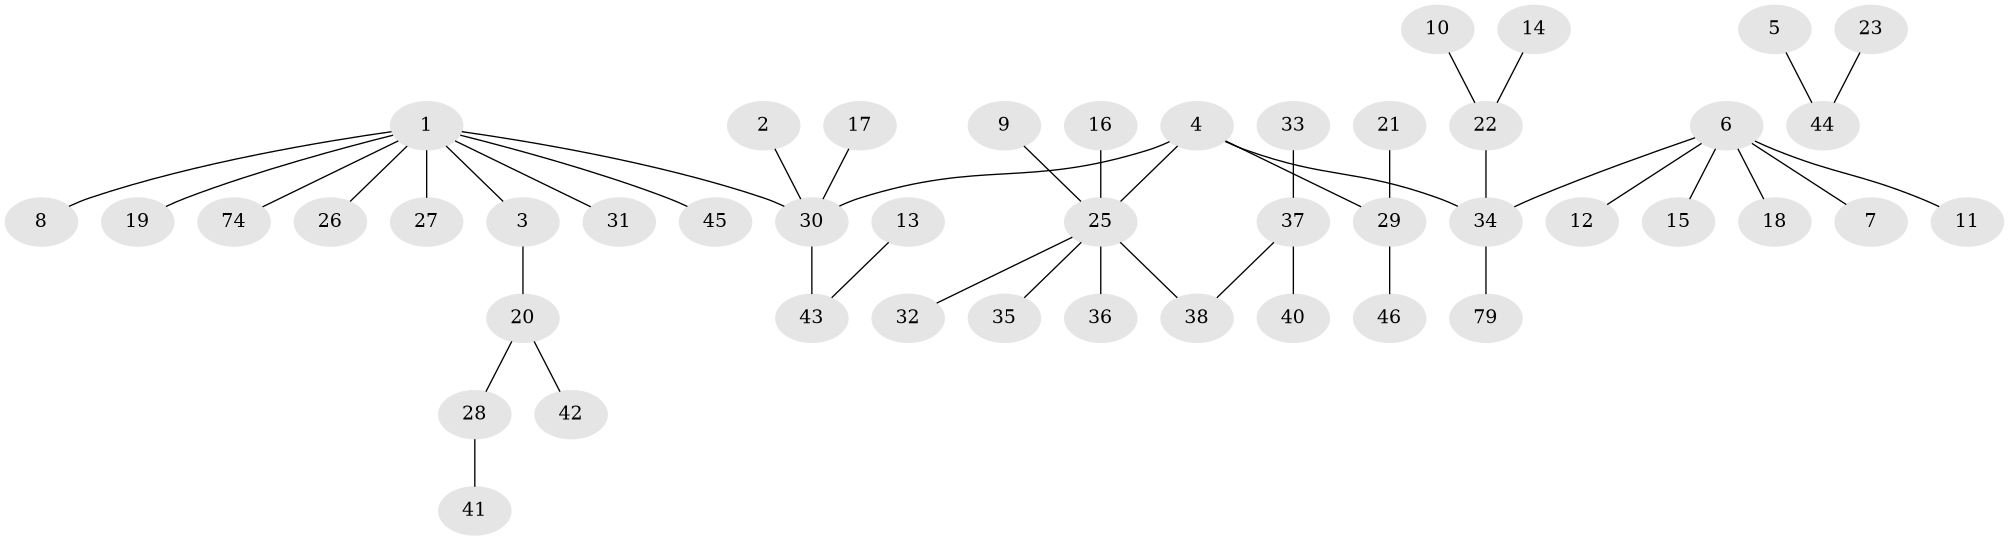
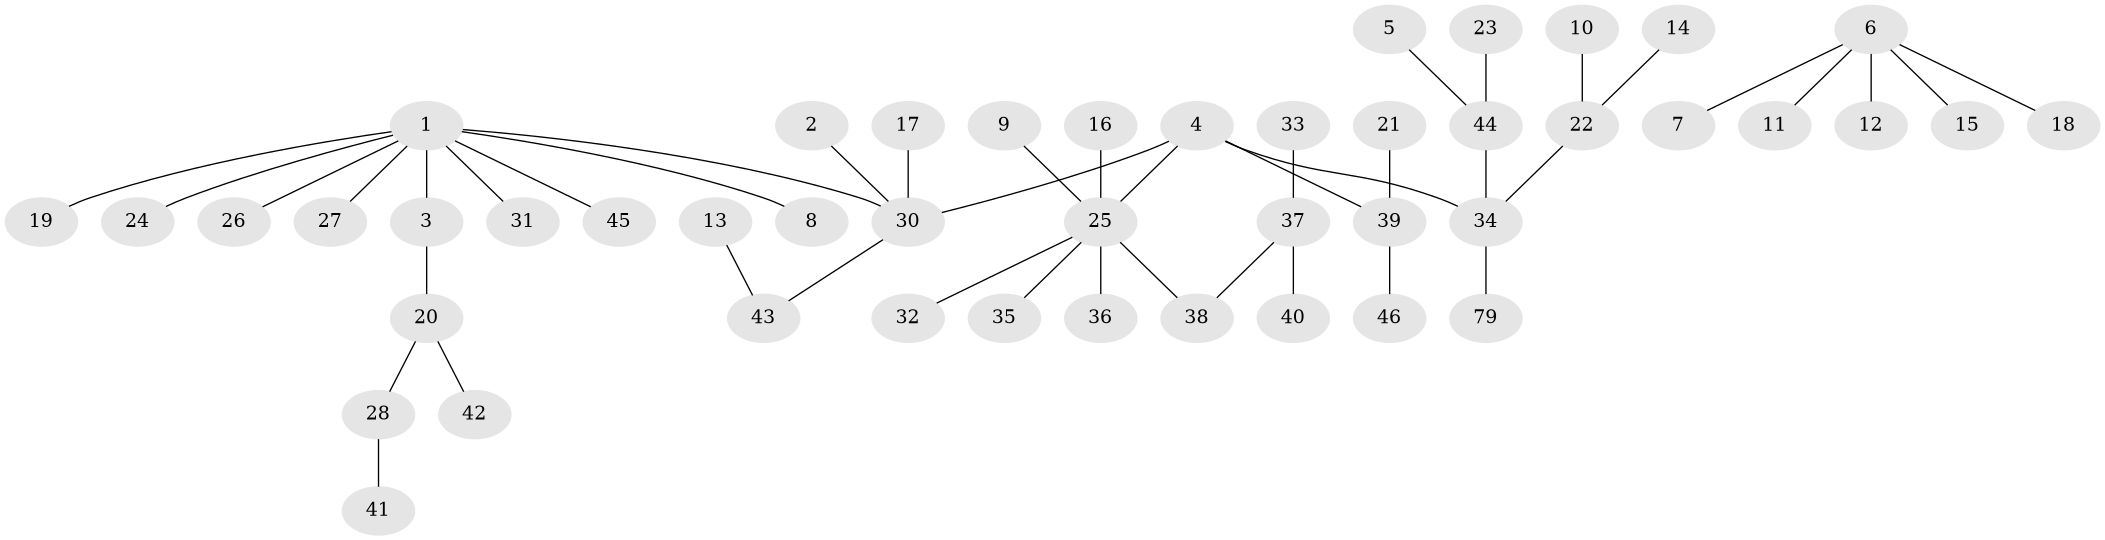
edge "6" -- "34": now "44" -- "34"
node "74": label "74" -> "24"
node "29": label "29" -> "39"
